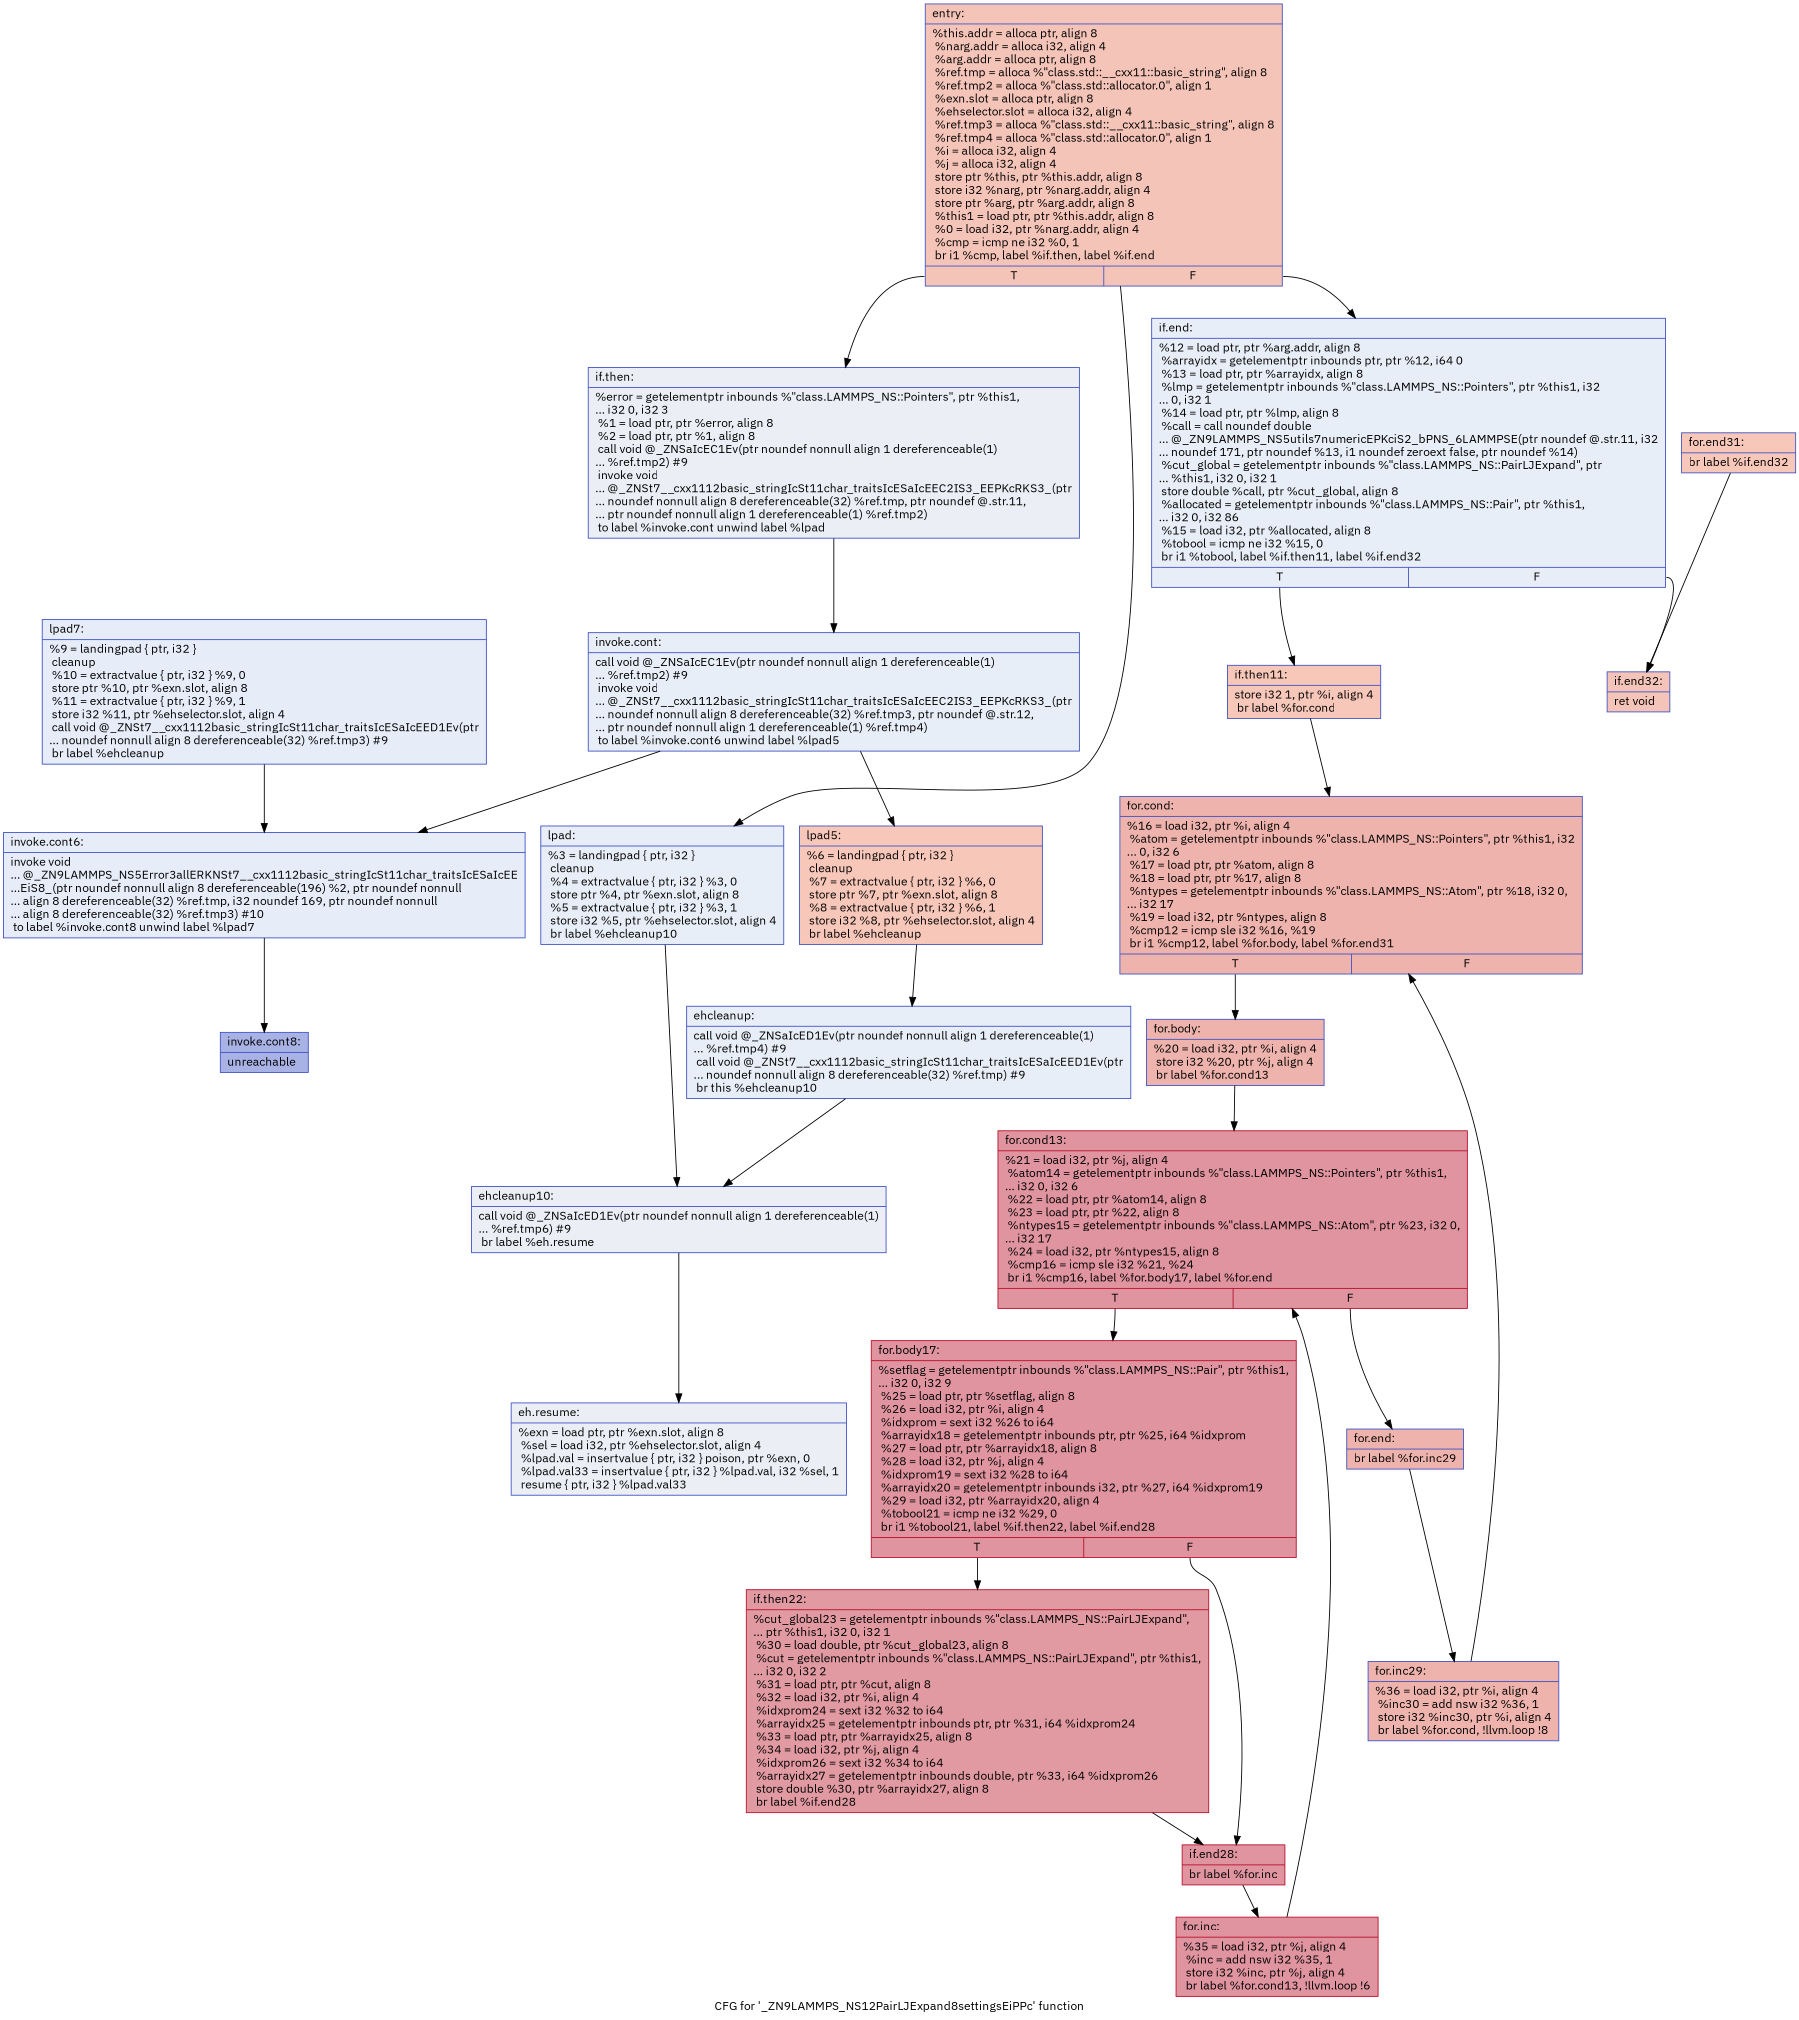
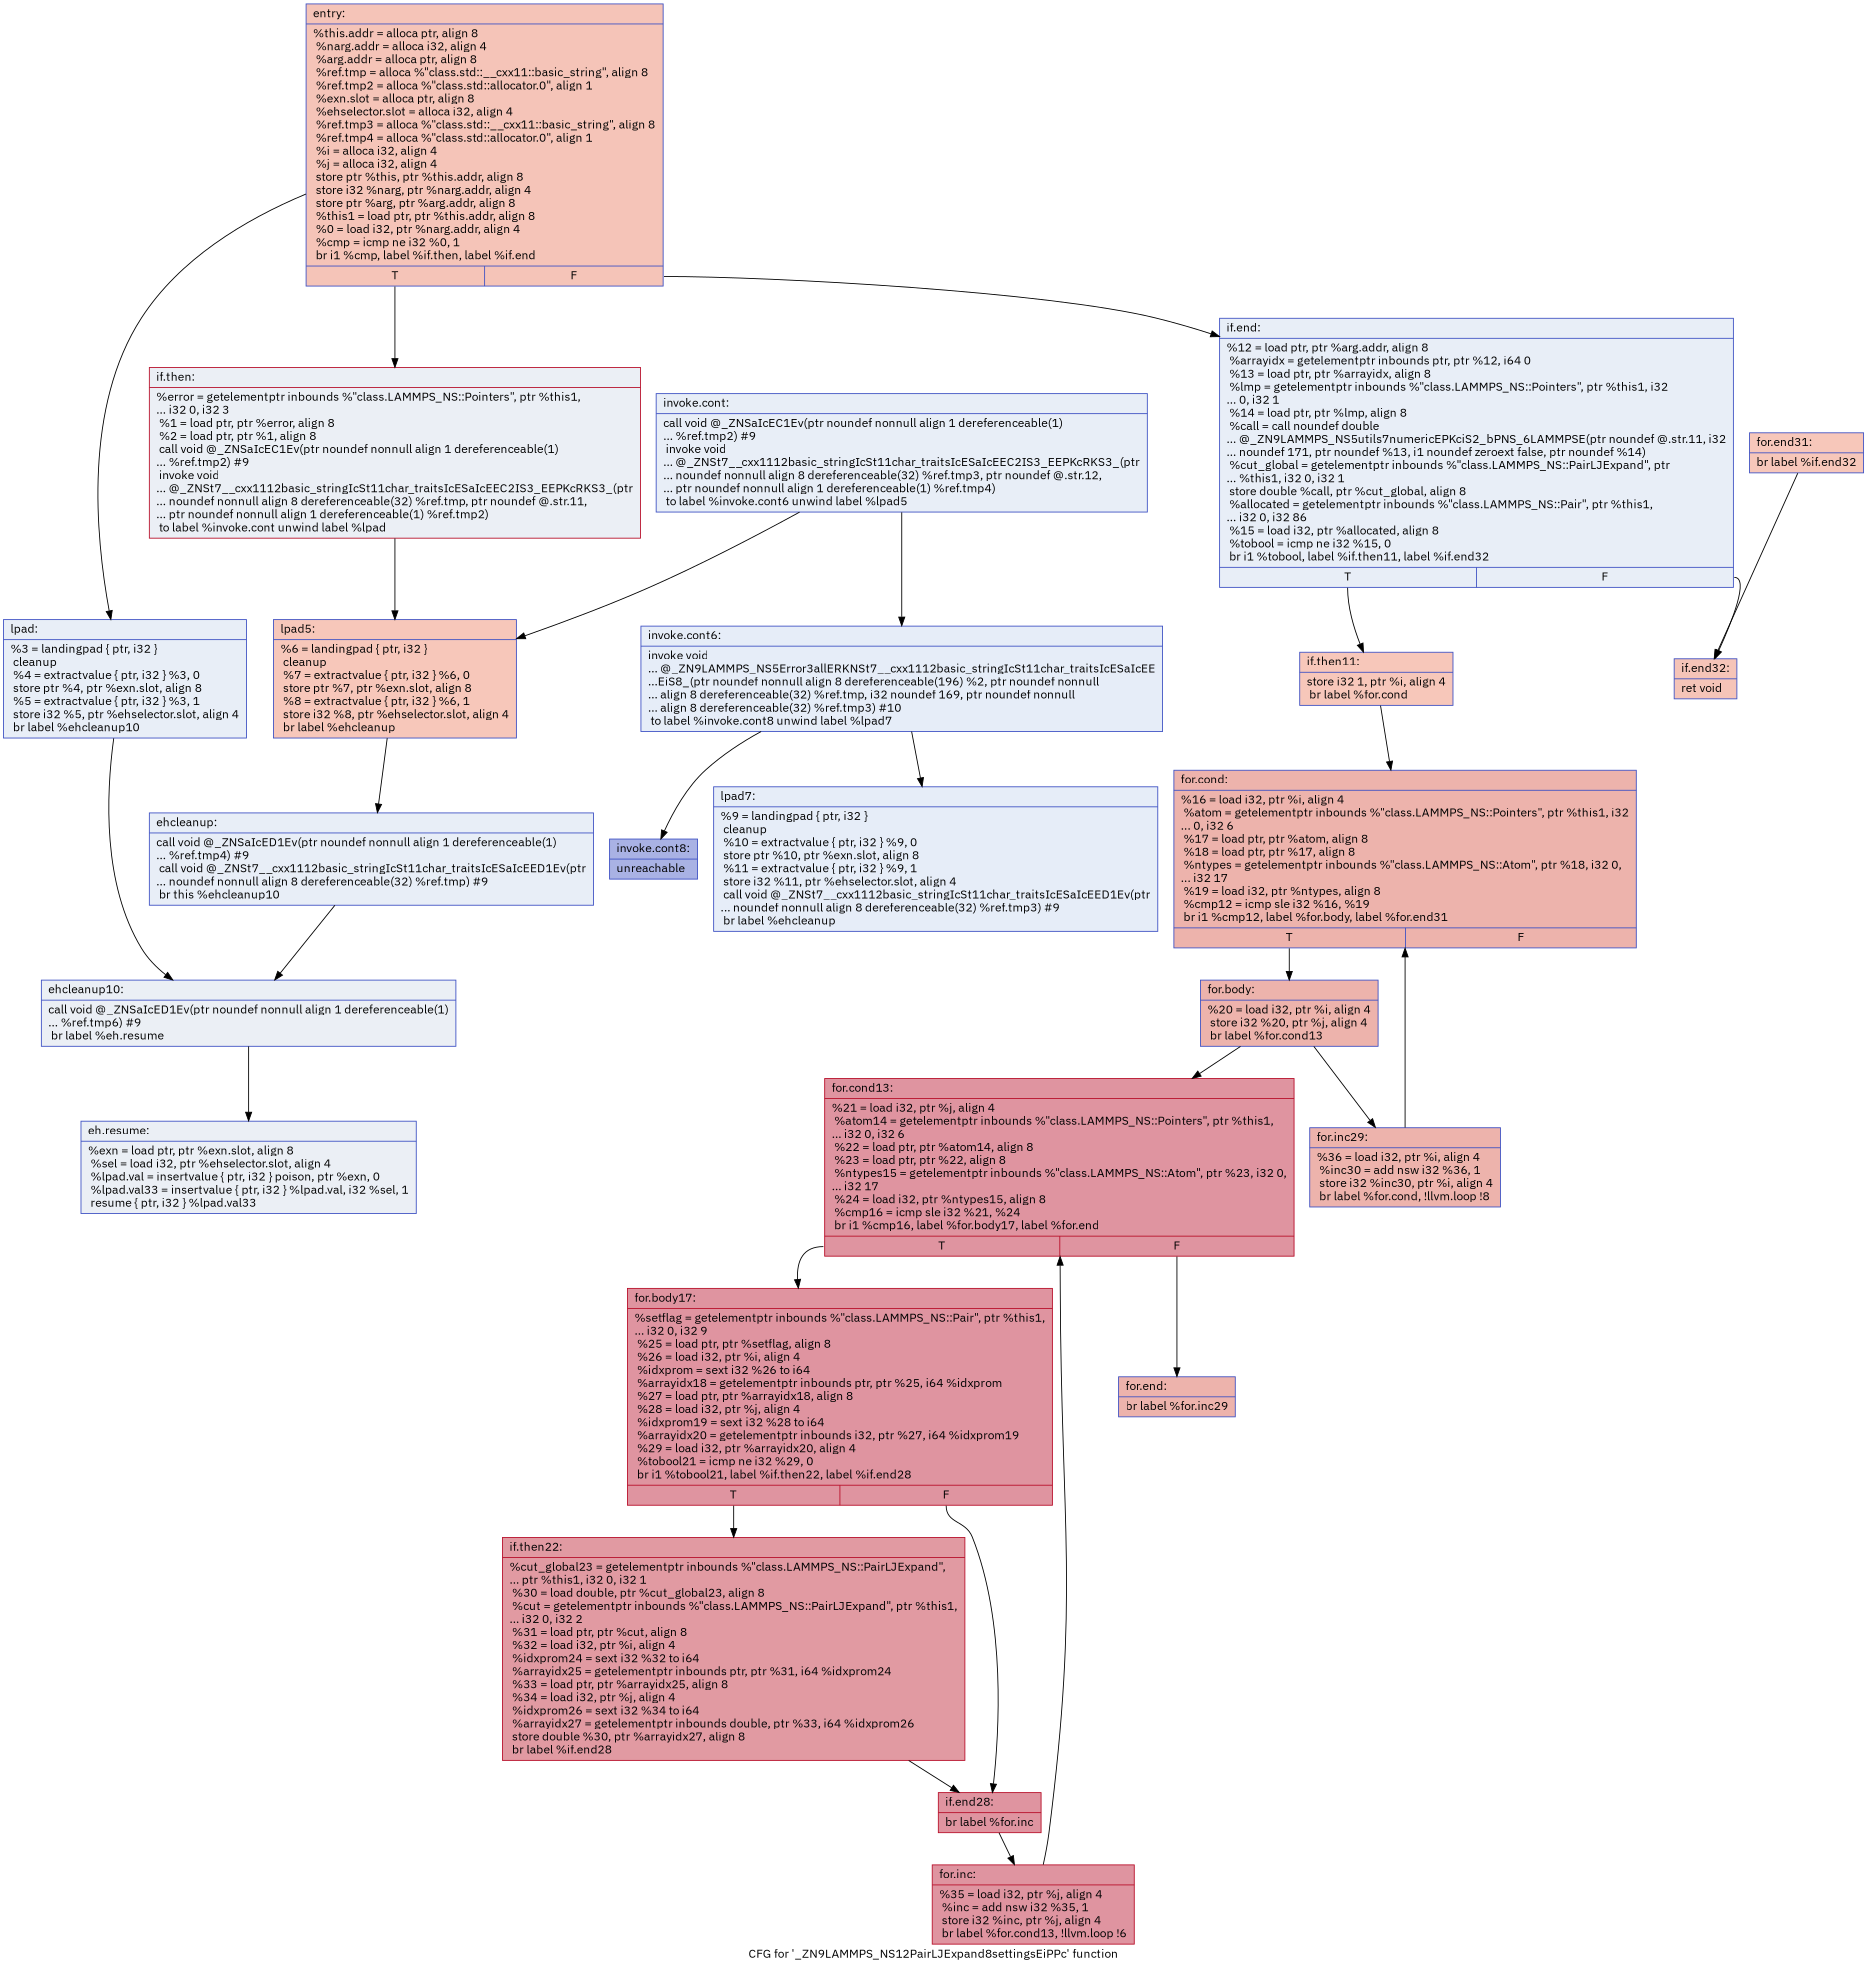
node "if.then:": color #3d50c3ff -> #b70d28ff
edge "if.then:" -> "invoke.cont:": now "if.then:" -> "lpad5:"
edge "lpad7:" -> "invoke.cont6:": reversed
edge "for.end:" -> "for.inc29:": now "for.body:" -> "for.inc29:"
